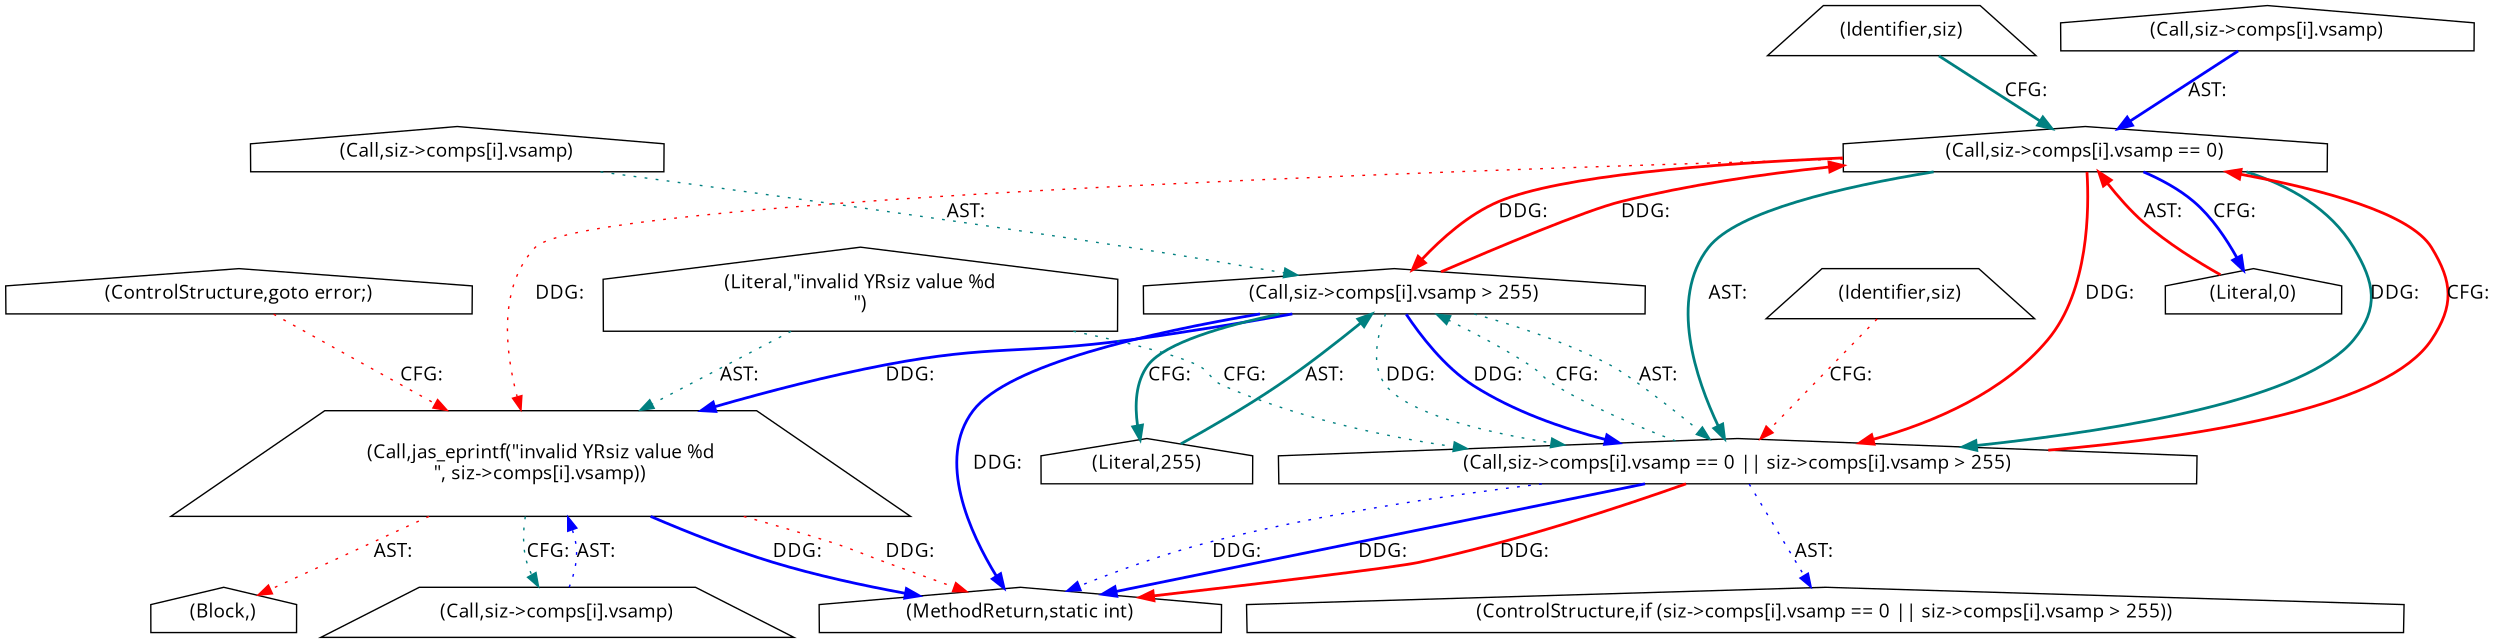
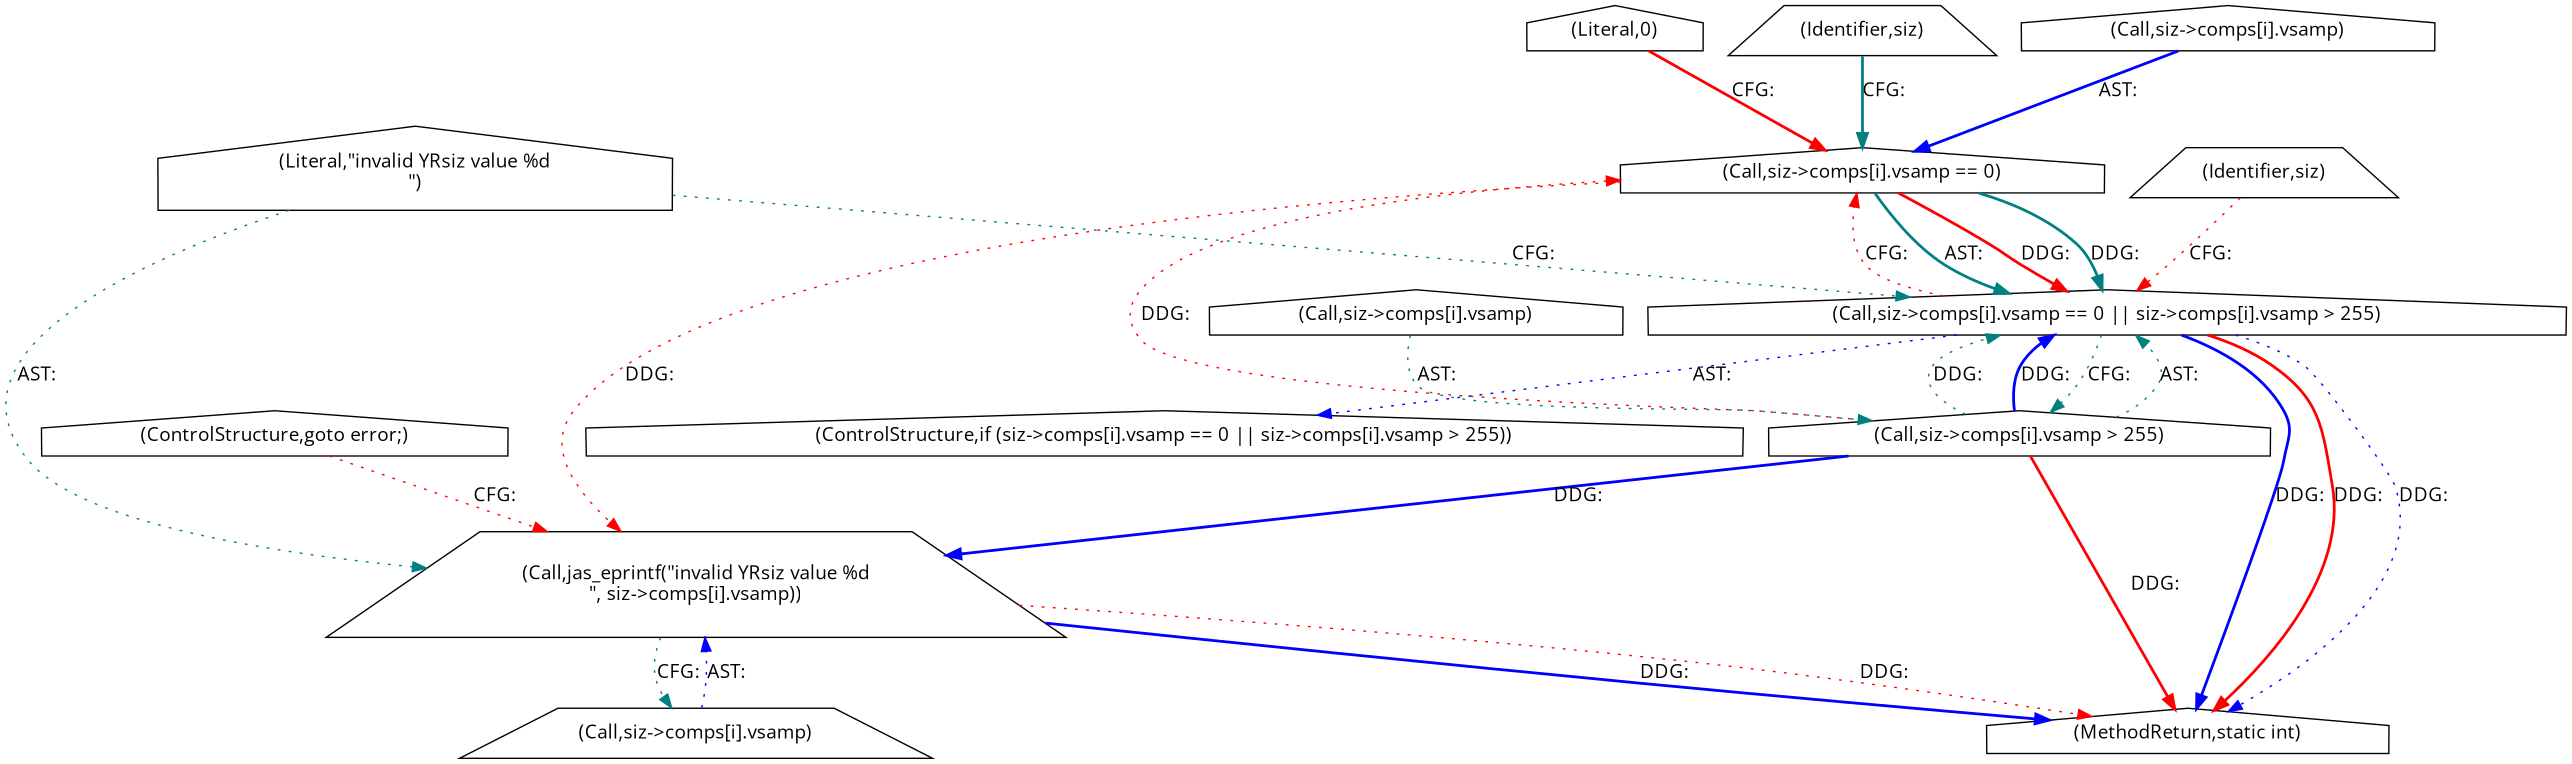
edge "(Call,siz->comps[i].vsamp == 0)" -> "(Call,siz->comps[i].vsamp > 255)": removed, label "DDG:"
edge "(Call,siz->comps[i].vsamp > 255)" -> "(Call,siz->comps[i].vsamp == 0)": style bold -> dotted
edge "(Call,siz->comps[i].vsamp == 0)" -> "(Literal,0)": removed, label "CFG:"
edge "(Literal,0)" -> "(Call,siz->comps[i].vsamp == 0)": label "AST: " -> "CFG: "
edge "(Call,siz->comps[i].vsamp == 0 || siz->comps[i].vsamp > 255)" -> "(Call,siz->comps[i].vsamp == 0)": style bold -> dotted
edge "(Call,siz->comps[i].vsamp > 255)" -> "(MethodReturn,static int)": color blue -> red
node "(Literal,255)": removed
node "(Block,)": removed
